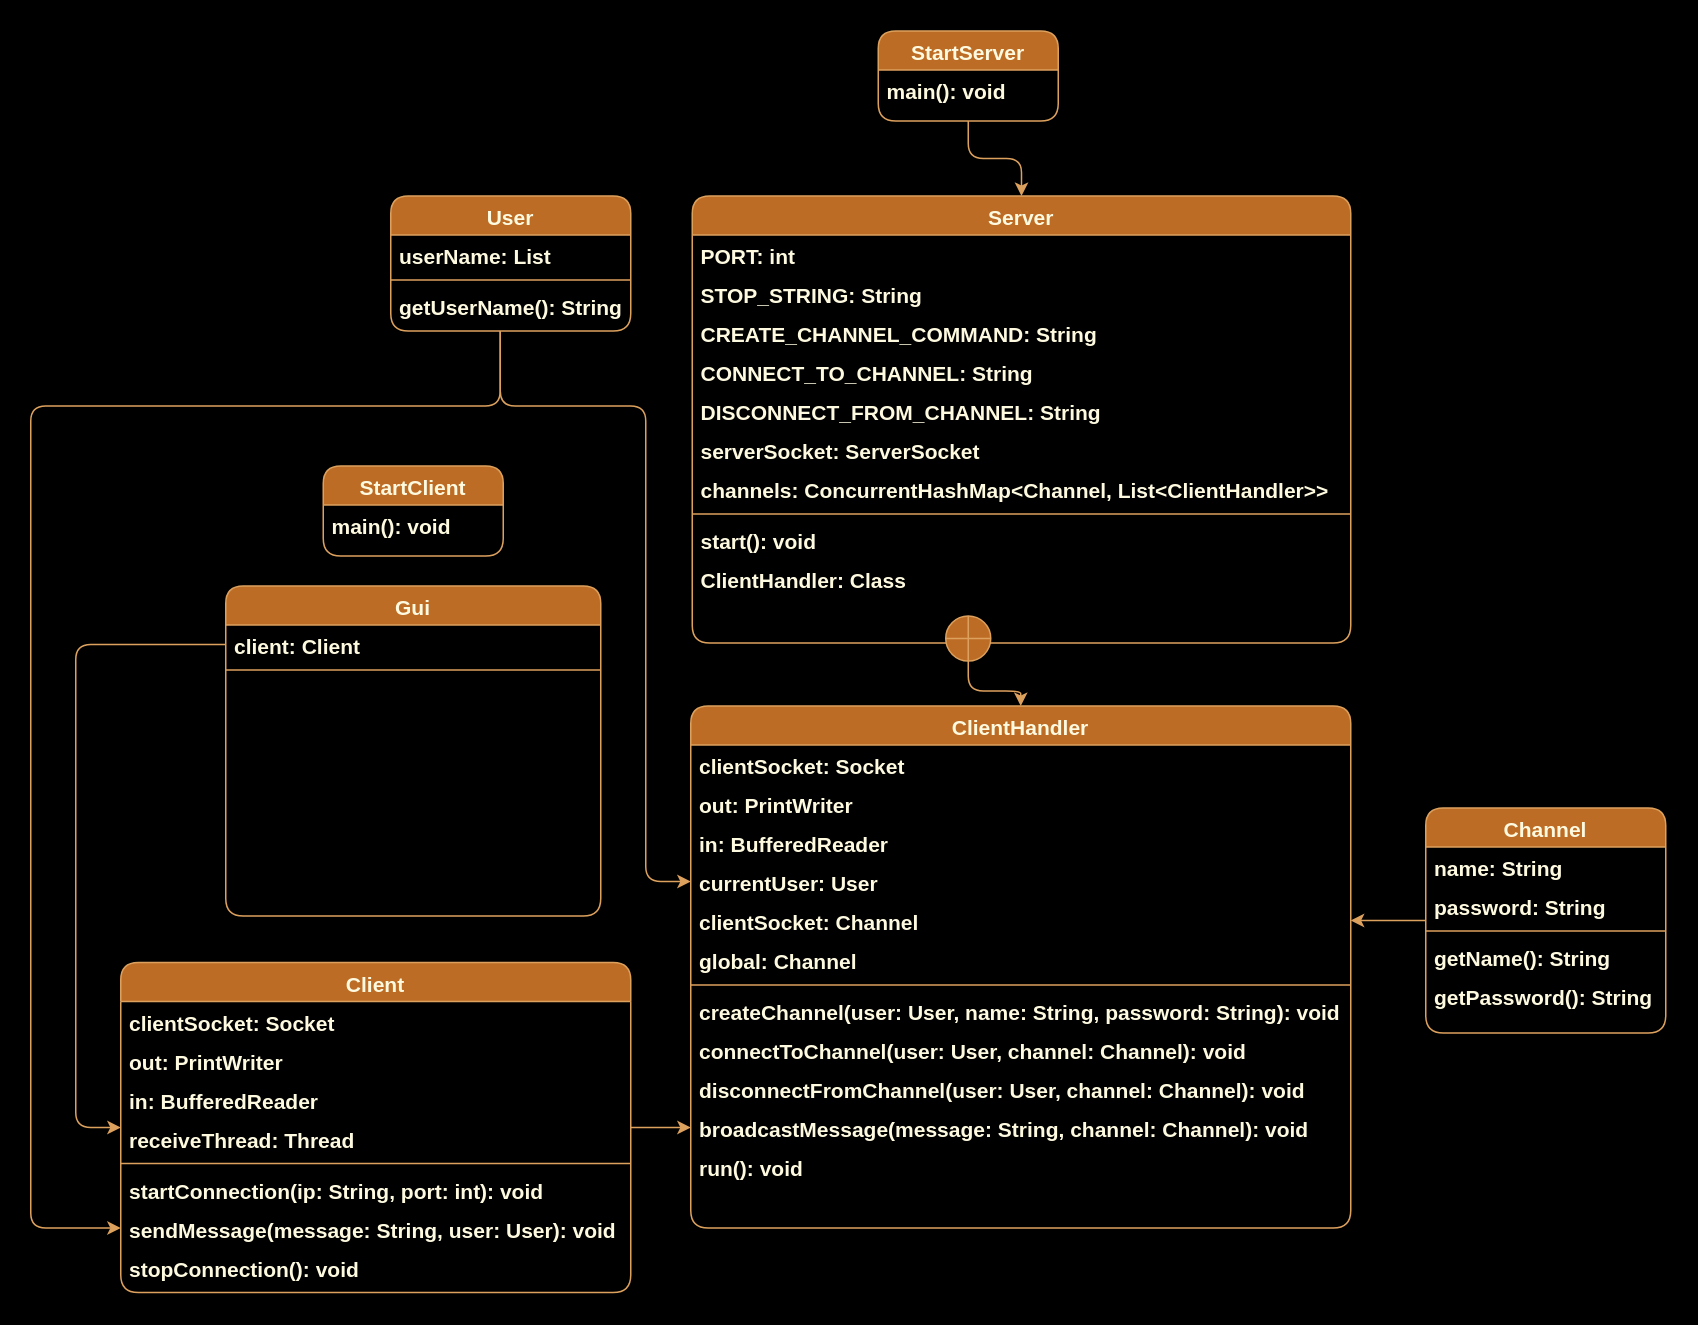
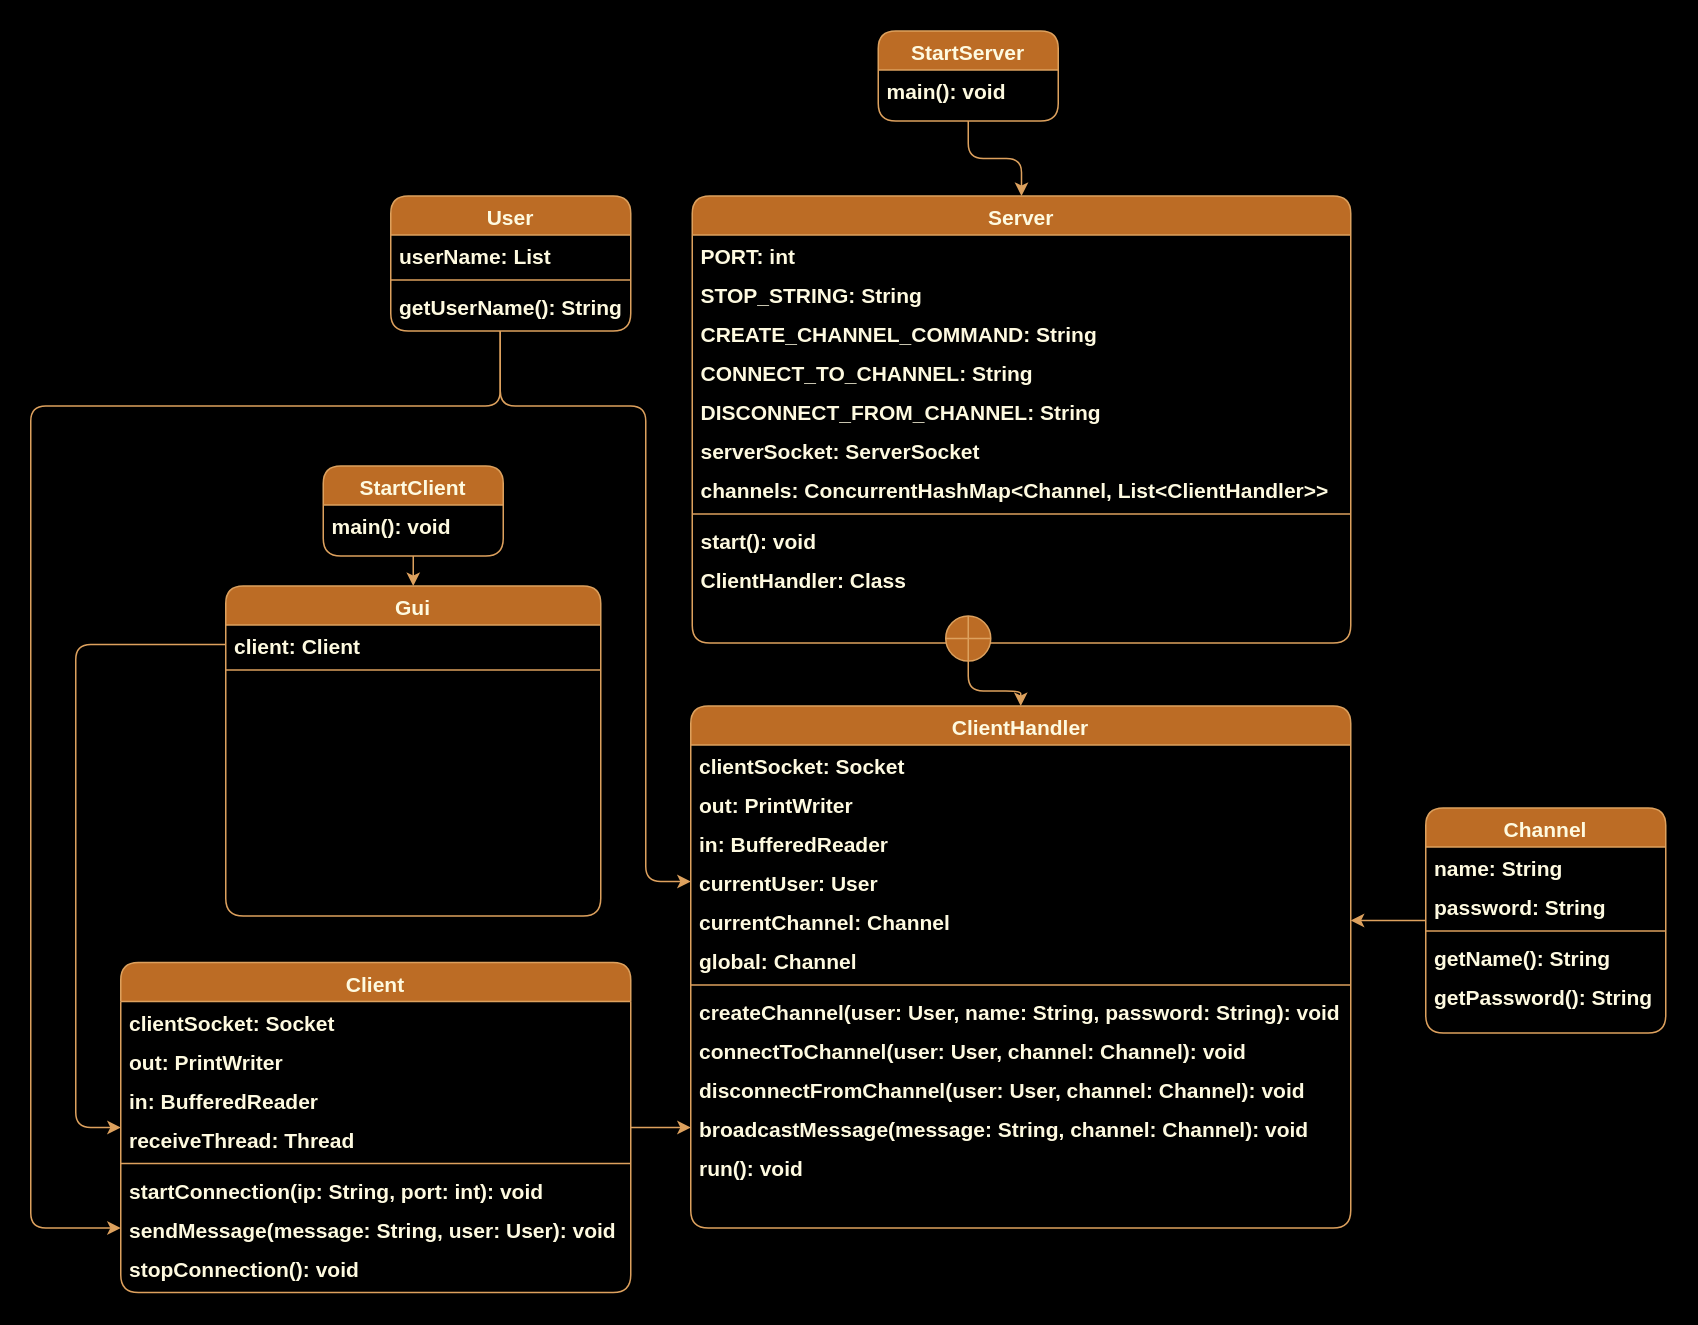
edge "StartClient" -> "Gui": added
node "clientSocket: Channel": label "clientSocket: Channel" -> "currentChannel: Channel"
